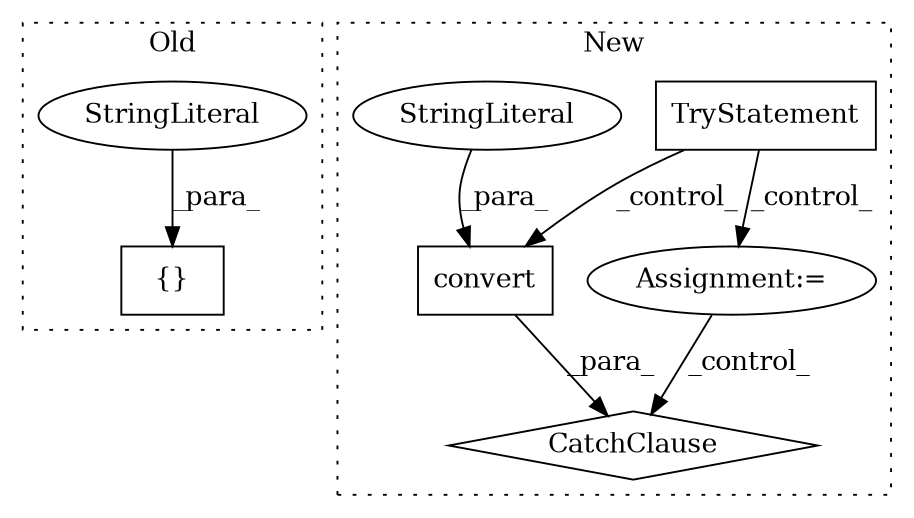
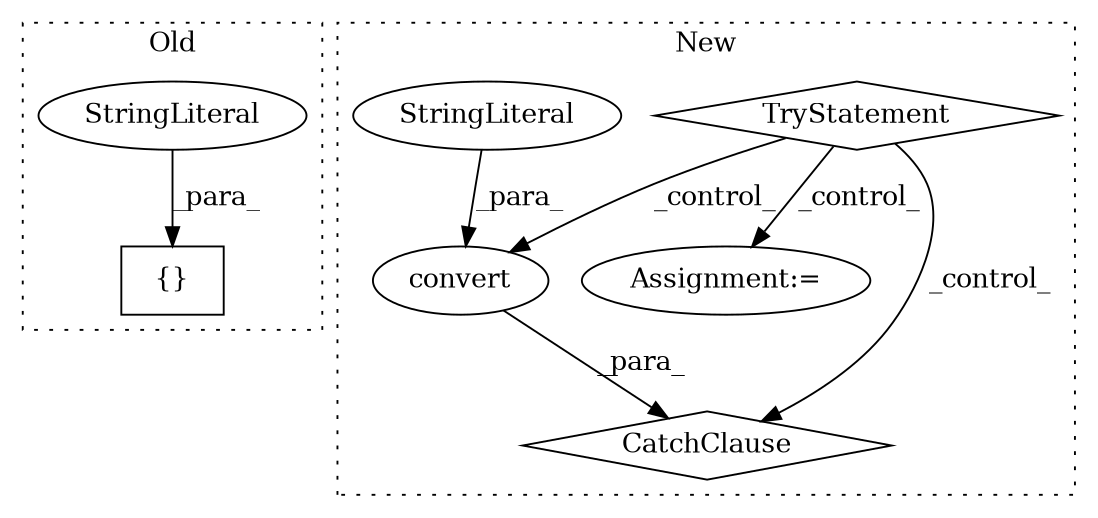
node "TryStatement": shape box -> diamond
node "convert": shape box -> ellipse
edge "Assignment:=" -> "CatchClause": now "TryStatement" -> "CatchClause"
